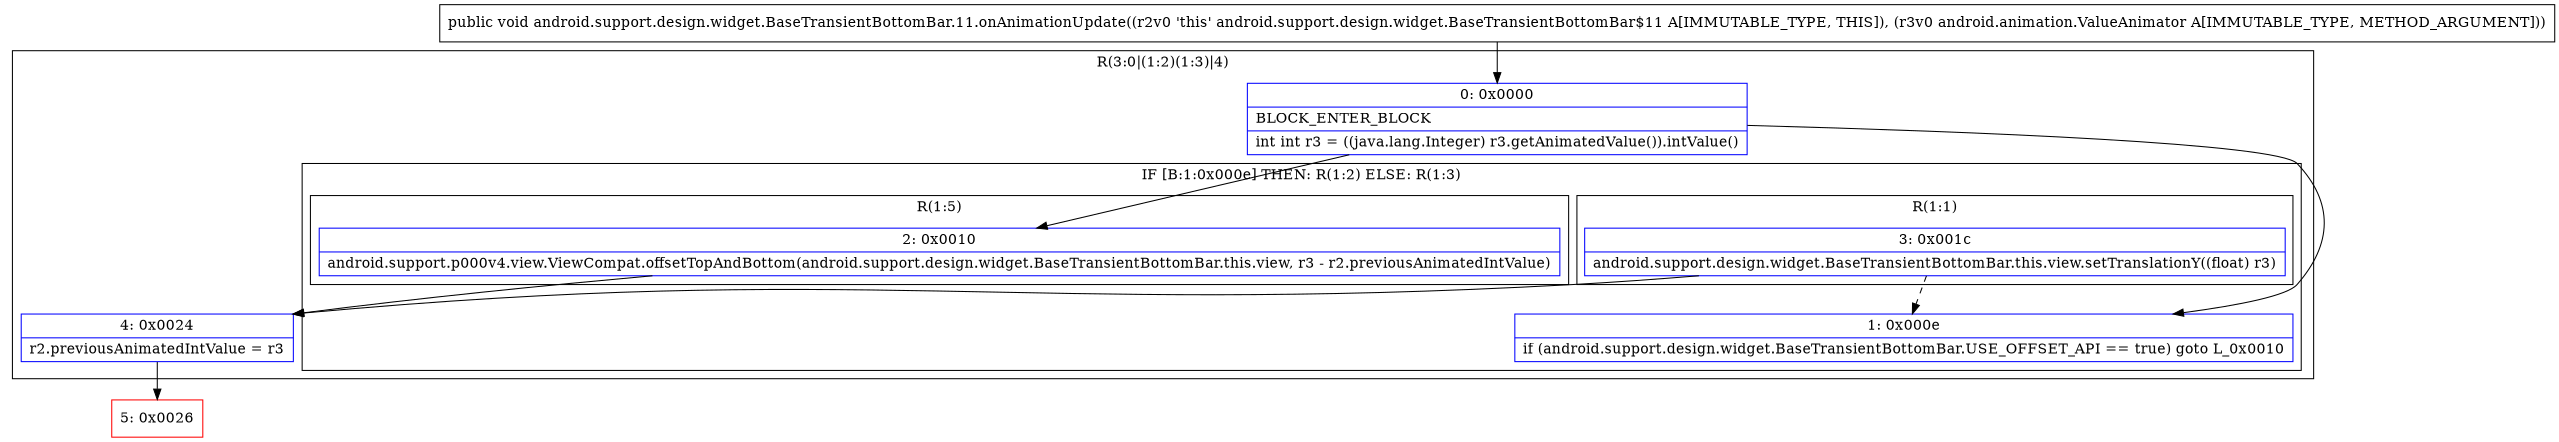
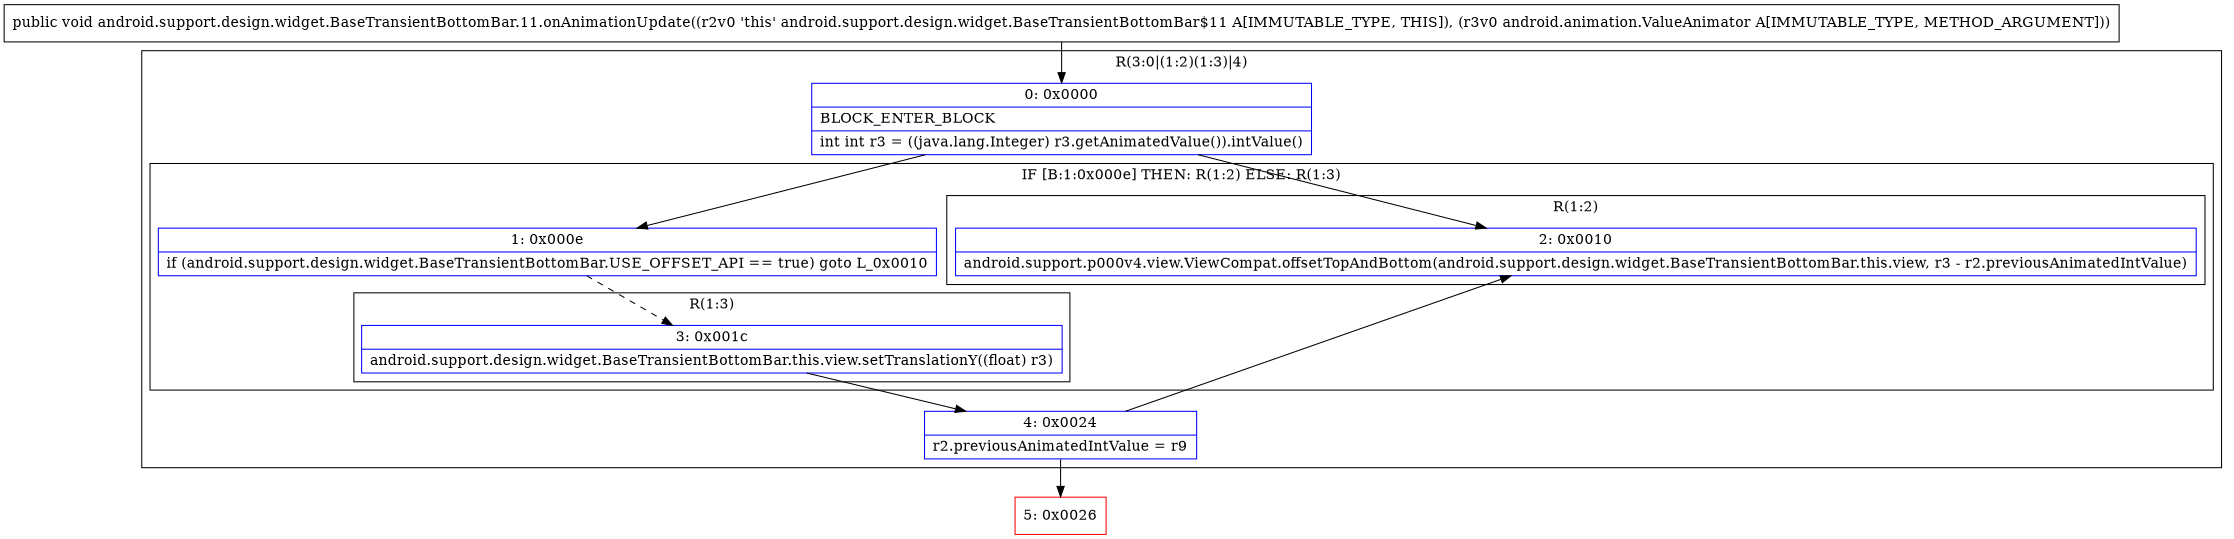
cluster "R(1:5)": label "R(1:5)" -> "R(1:2)"
cluster "R(1:1)": label "R(1:1)" -> "R(1:3)"
edge "3: 0x001c" -> "1: 0x000e": reversed
edge "2: 0x0010" -> "4: 0x0024": reversed
node "4: 0x0024": text "r2.previousAnimatedIntValue = r3" -> "r2.previousAnimatedIntValue = r9"
